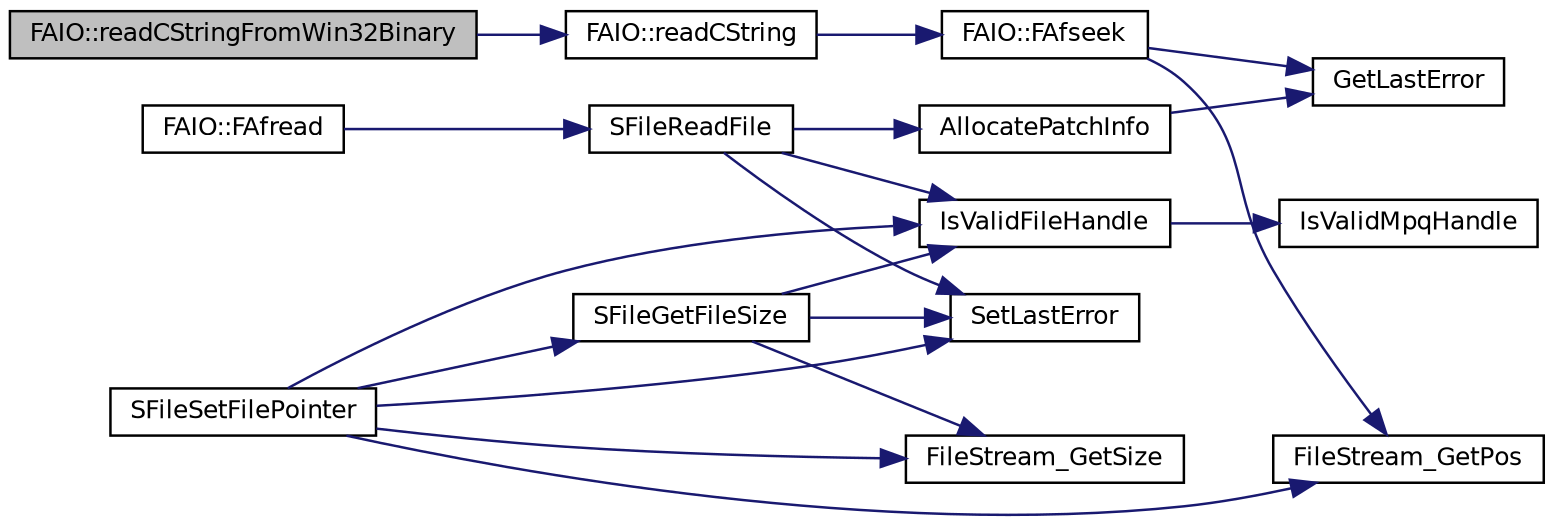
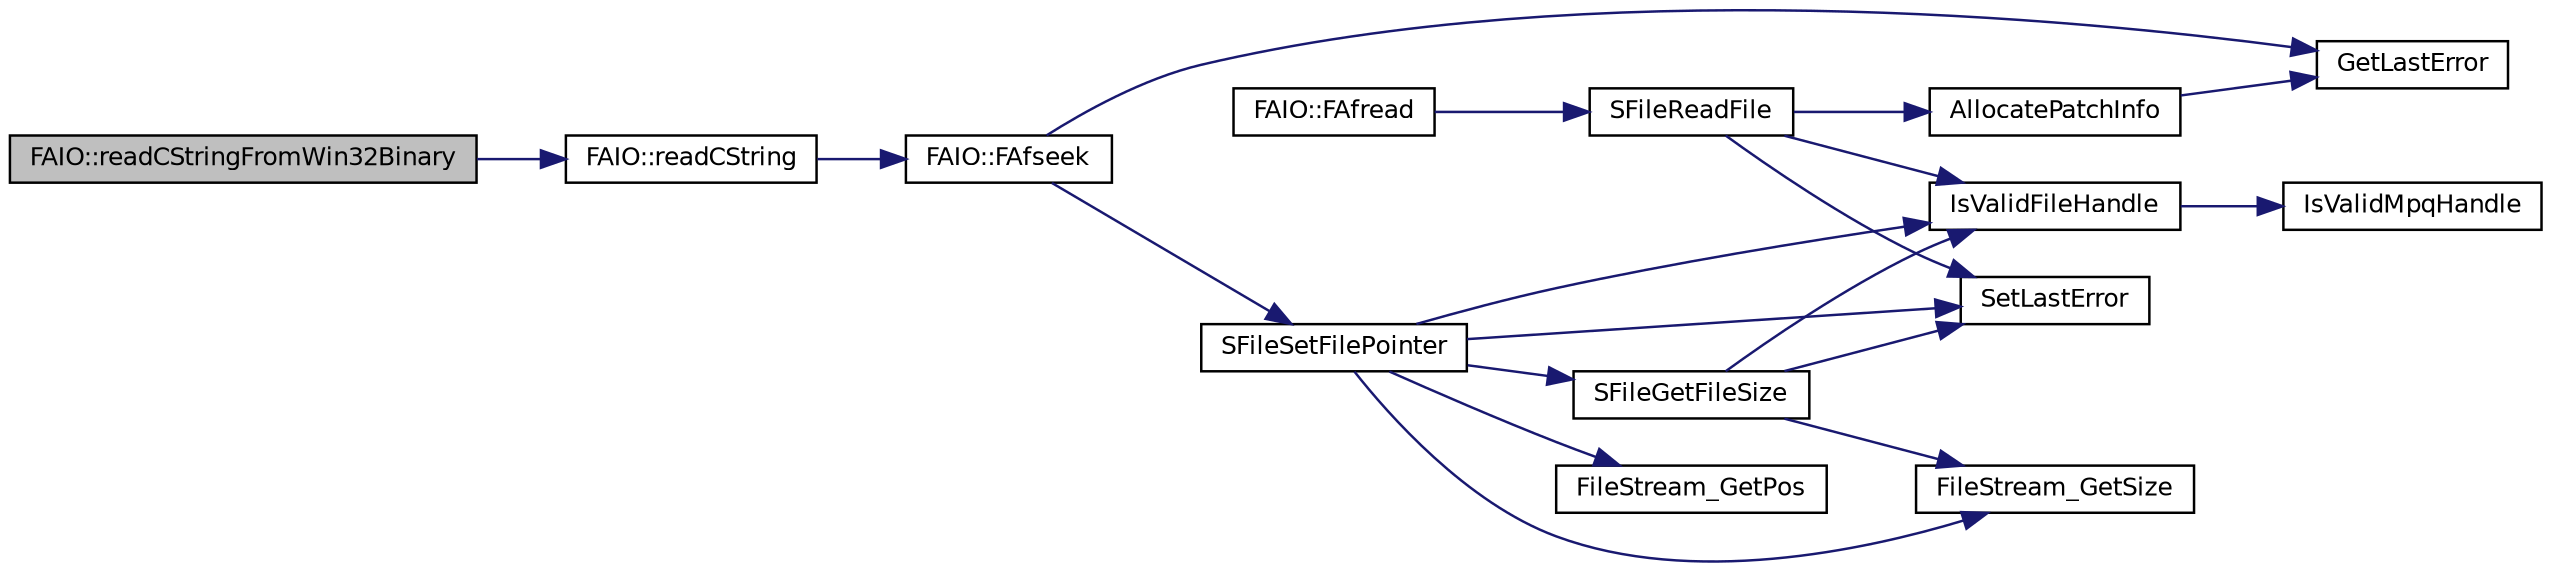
edge "FAIO::FAfseek" -> "FileStream_GetPos": now "FAIO::FAfseek" -> "SFileSetFilePointer"
